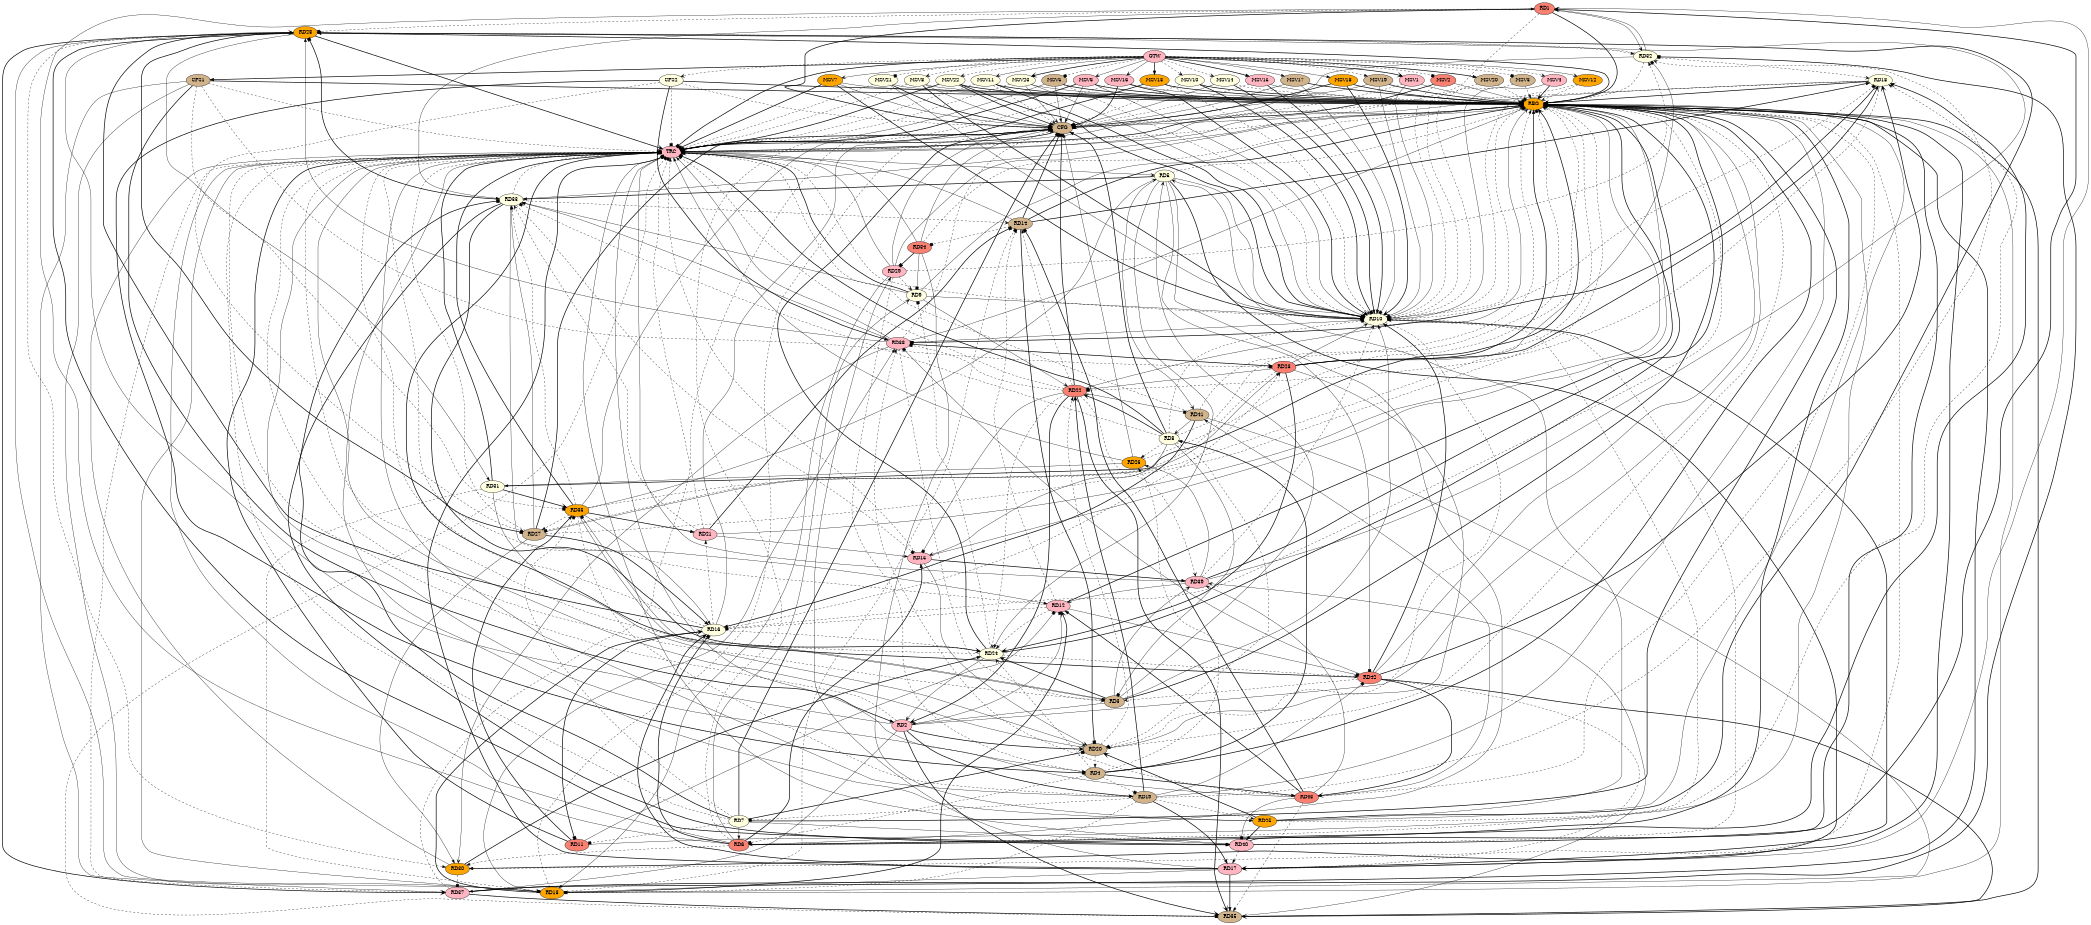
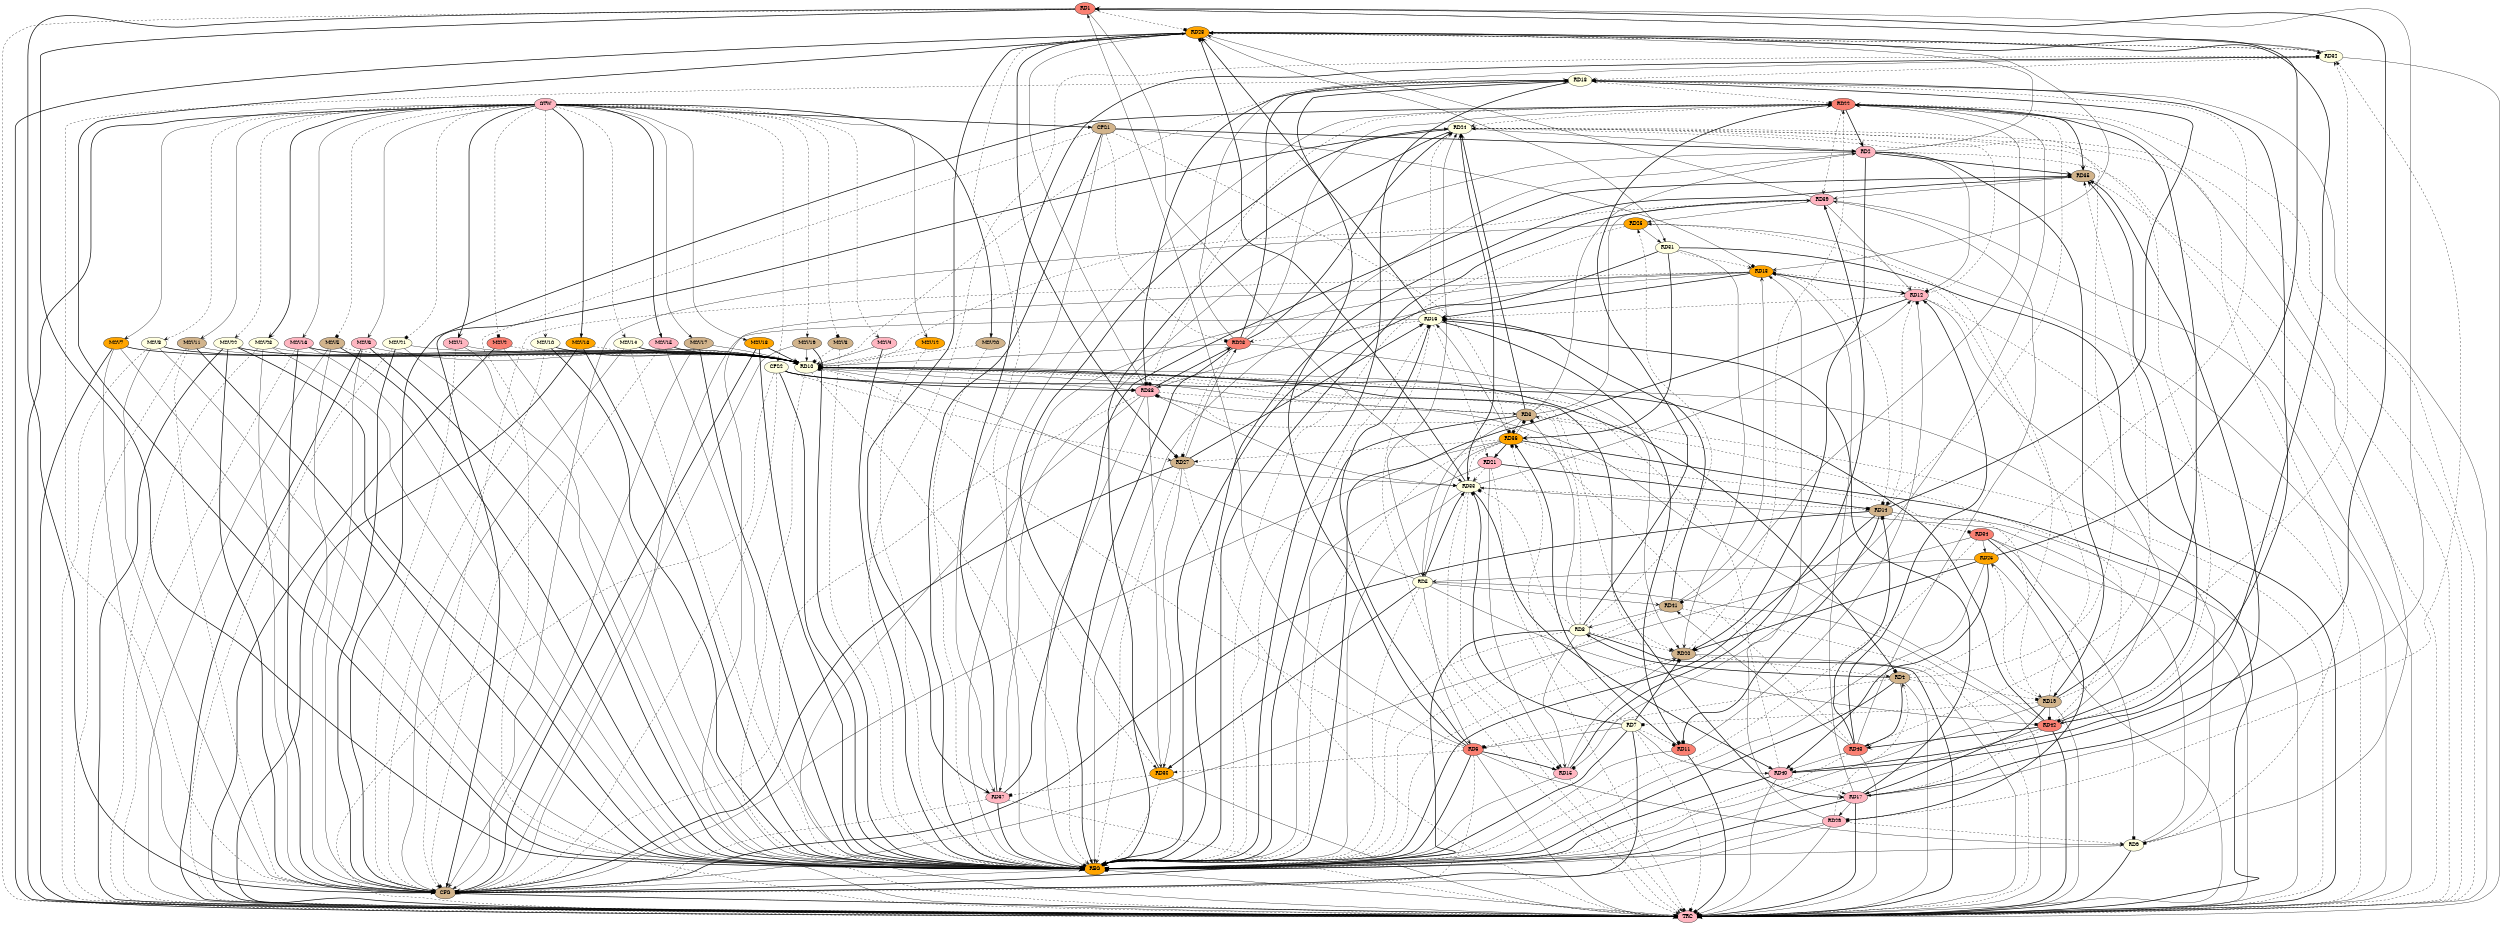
node "MSV11": fillcolor lightyellow -> tan
edge "TRC" -> "RD5": reversed
edge "MSV11" -> "RD10": style bold -> solid
edge "RD14" -> "RD20": now "RD14" -> "RD11"
